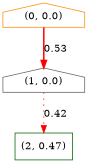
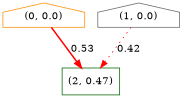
edge "(0, 0.0)" -> "(1, 0.0)": now "(0, 0.0)" -> "(2, 0.47)"
